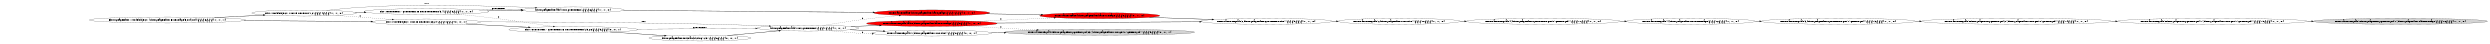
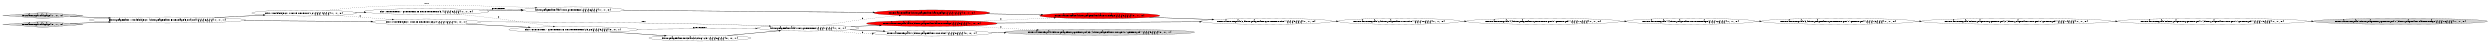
edge "List<ModelObject> runs = newRuns(1,2)@@@4@@@['1', '1', '0']" -> "historyPageFilter.add(runs,queueItems)@@@6@@@['1', '1', '0']": style solid -> dashed
node "test_latest_partial_page['1', '0', '0']": added
node "test_latest_partial_page['0', '1', '0']": added
